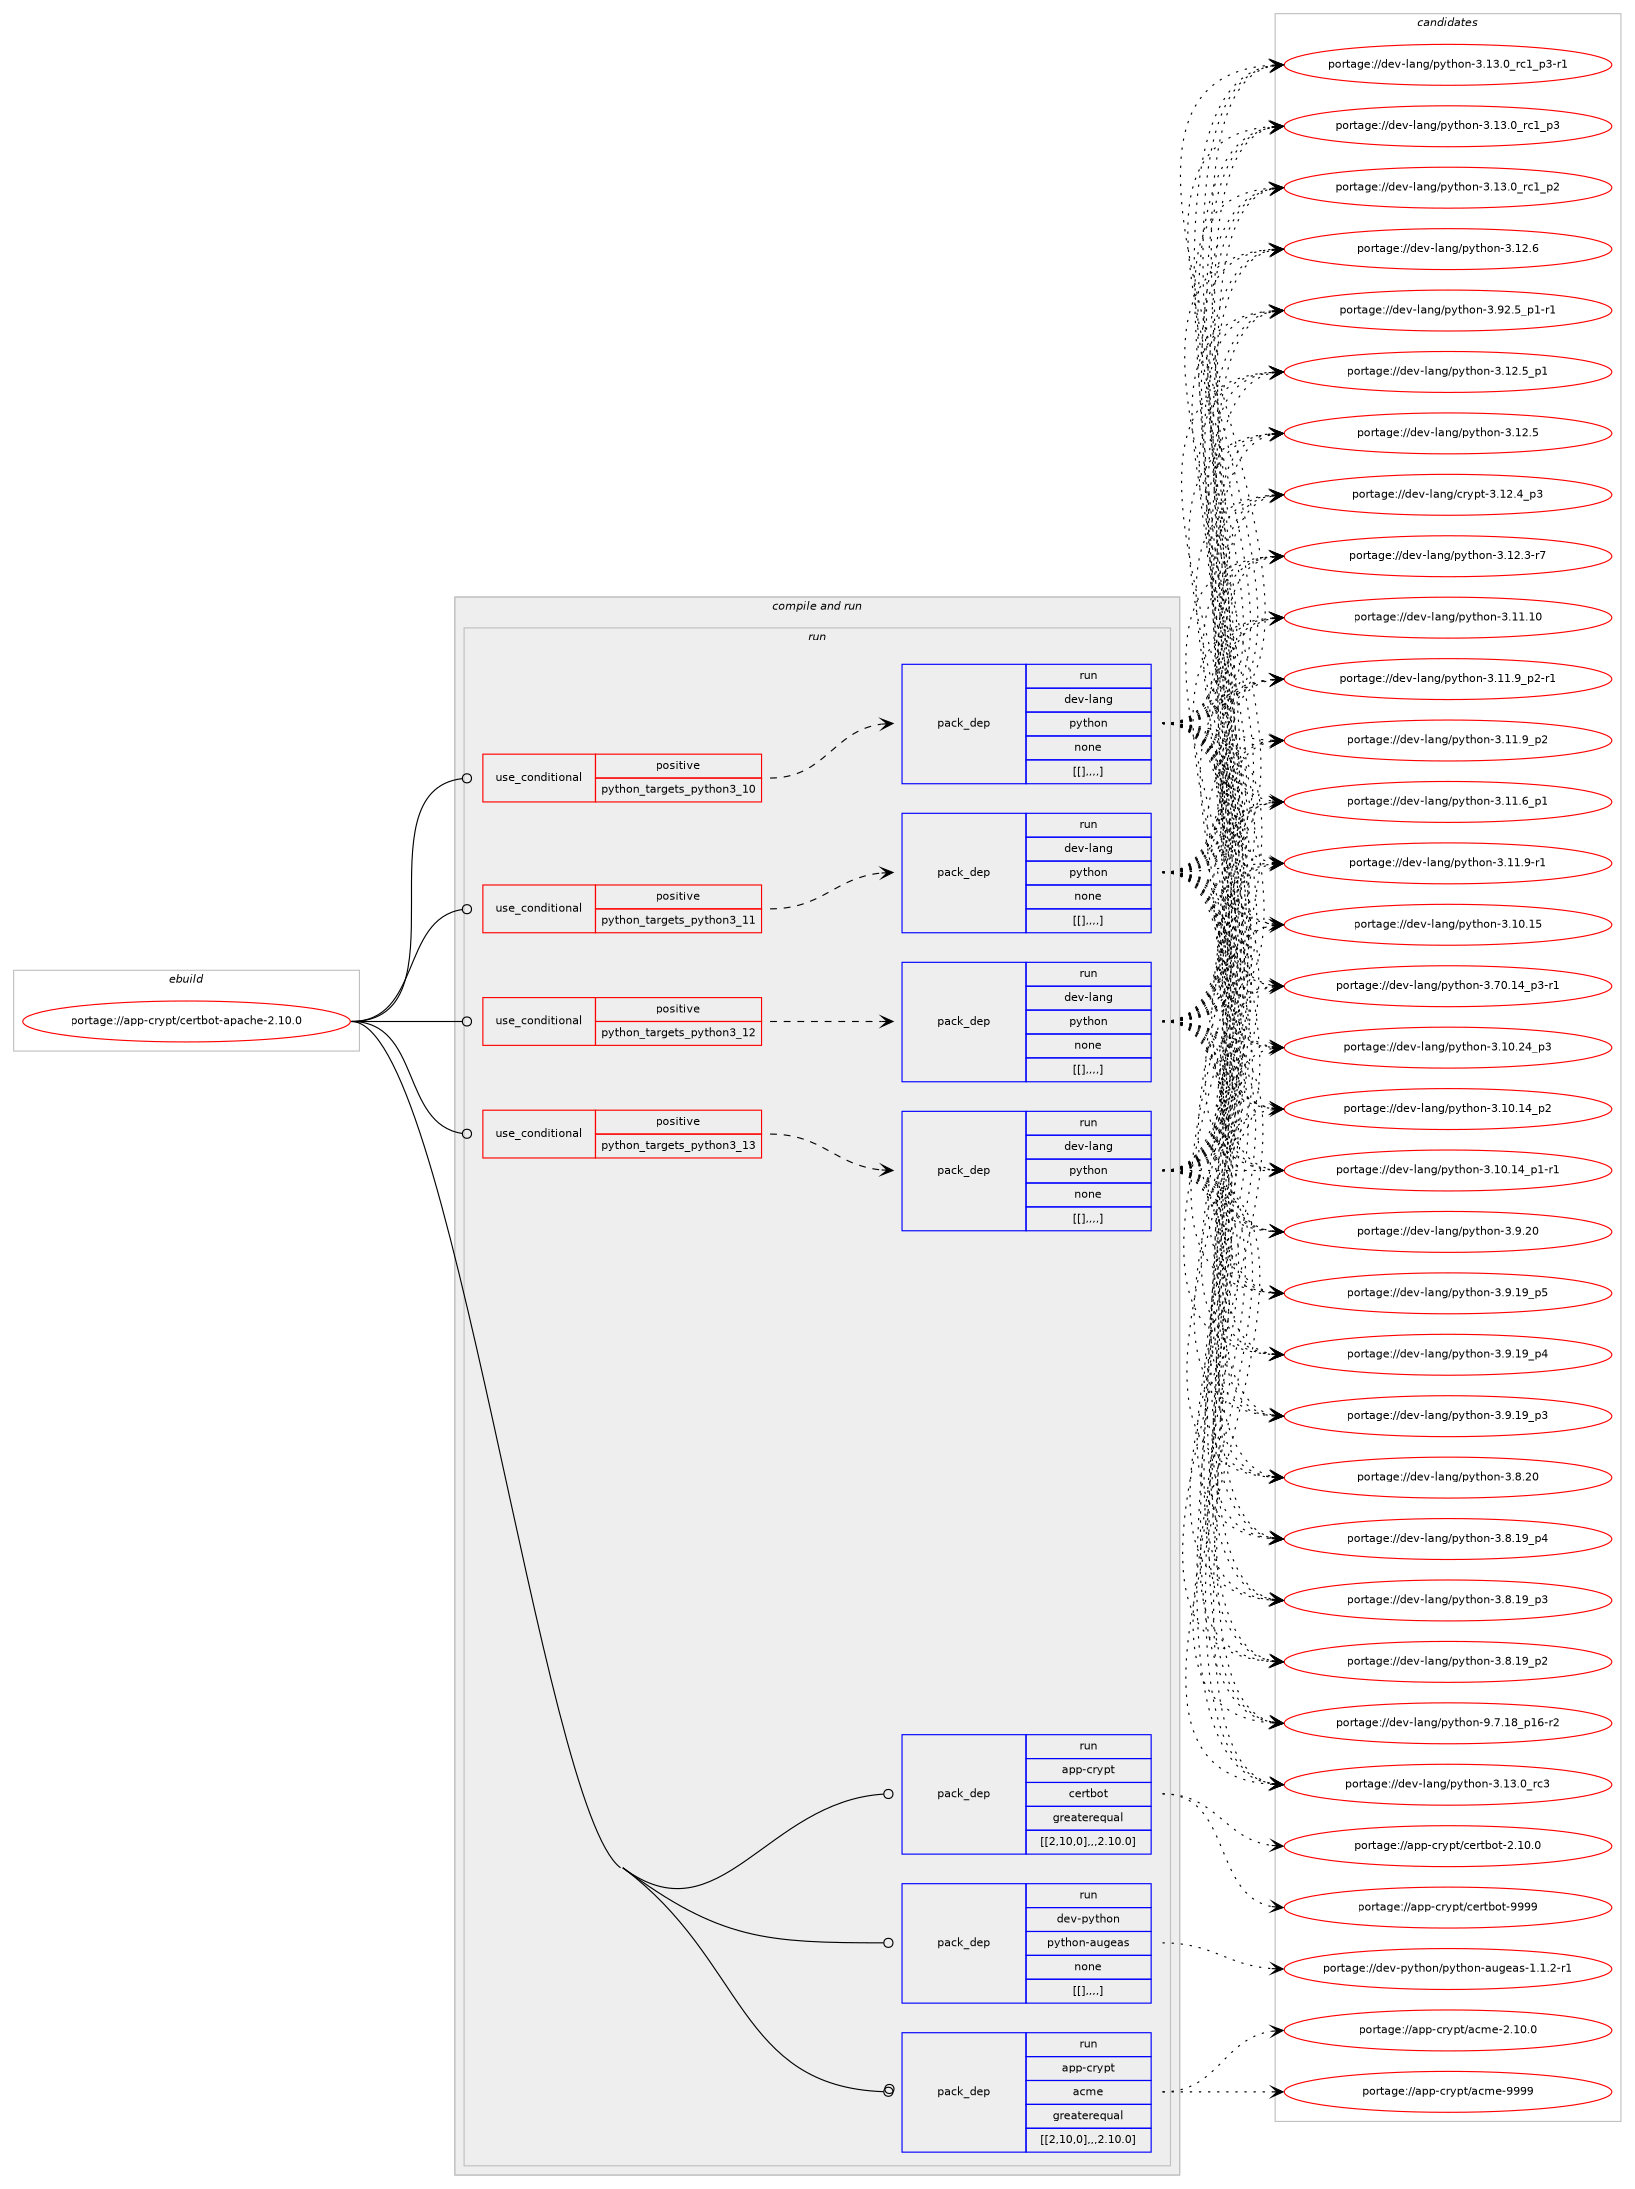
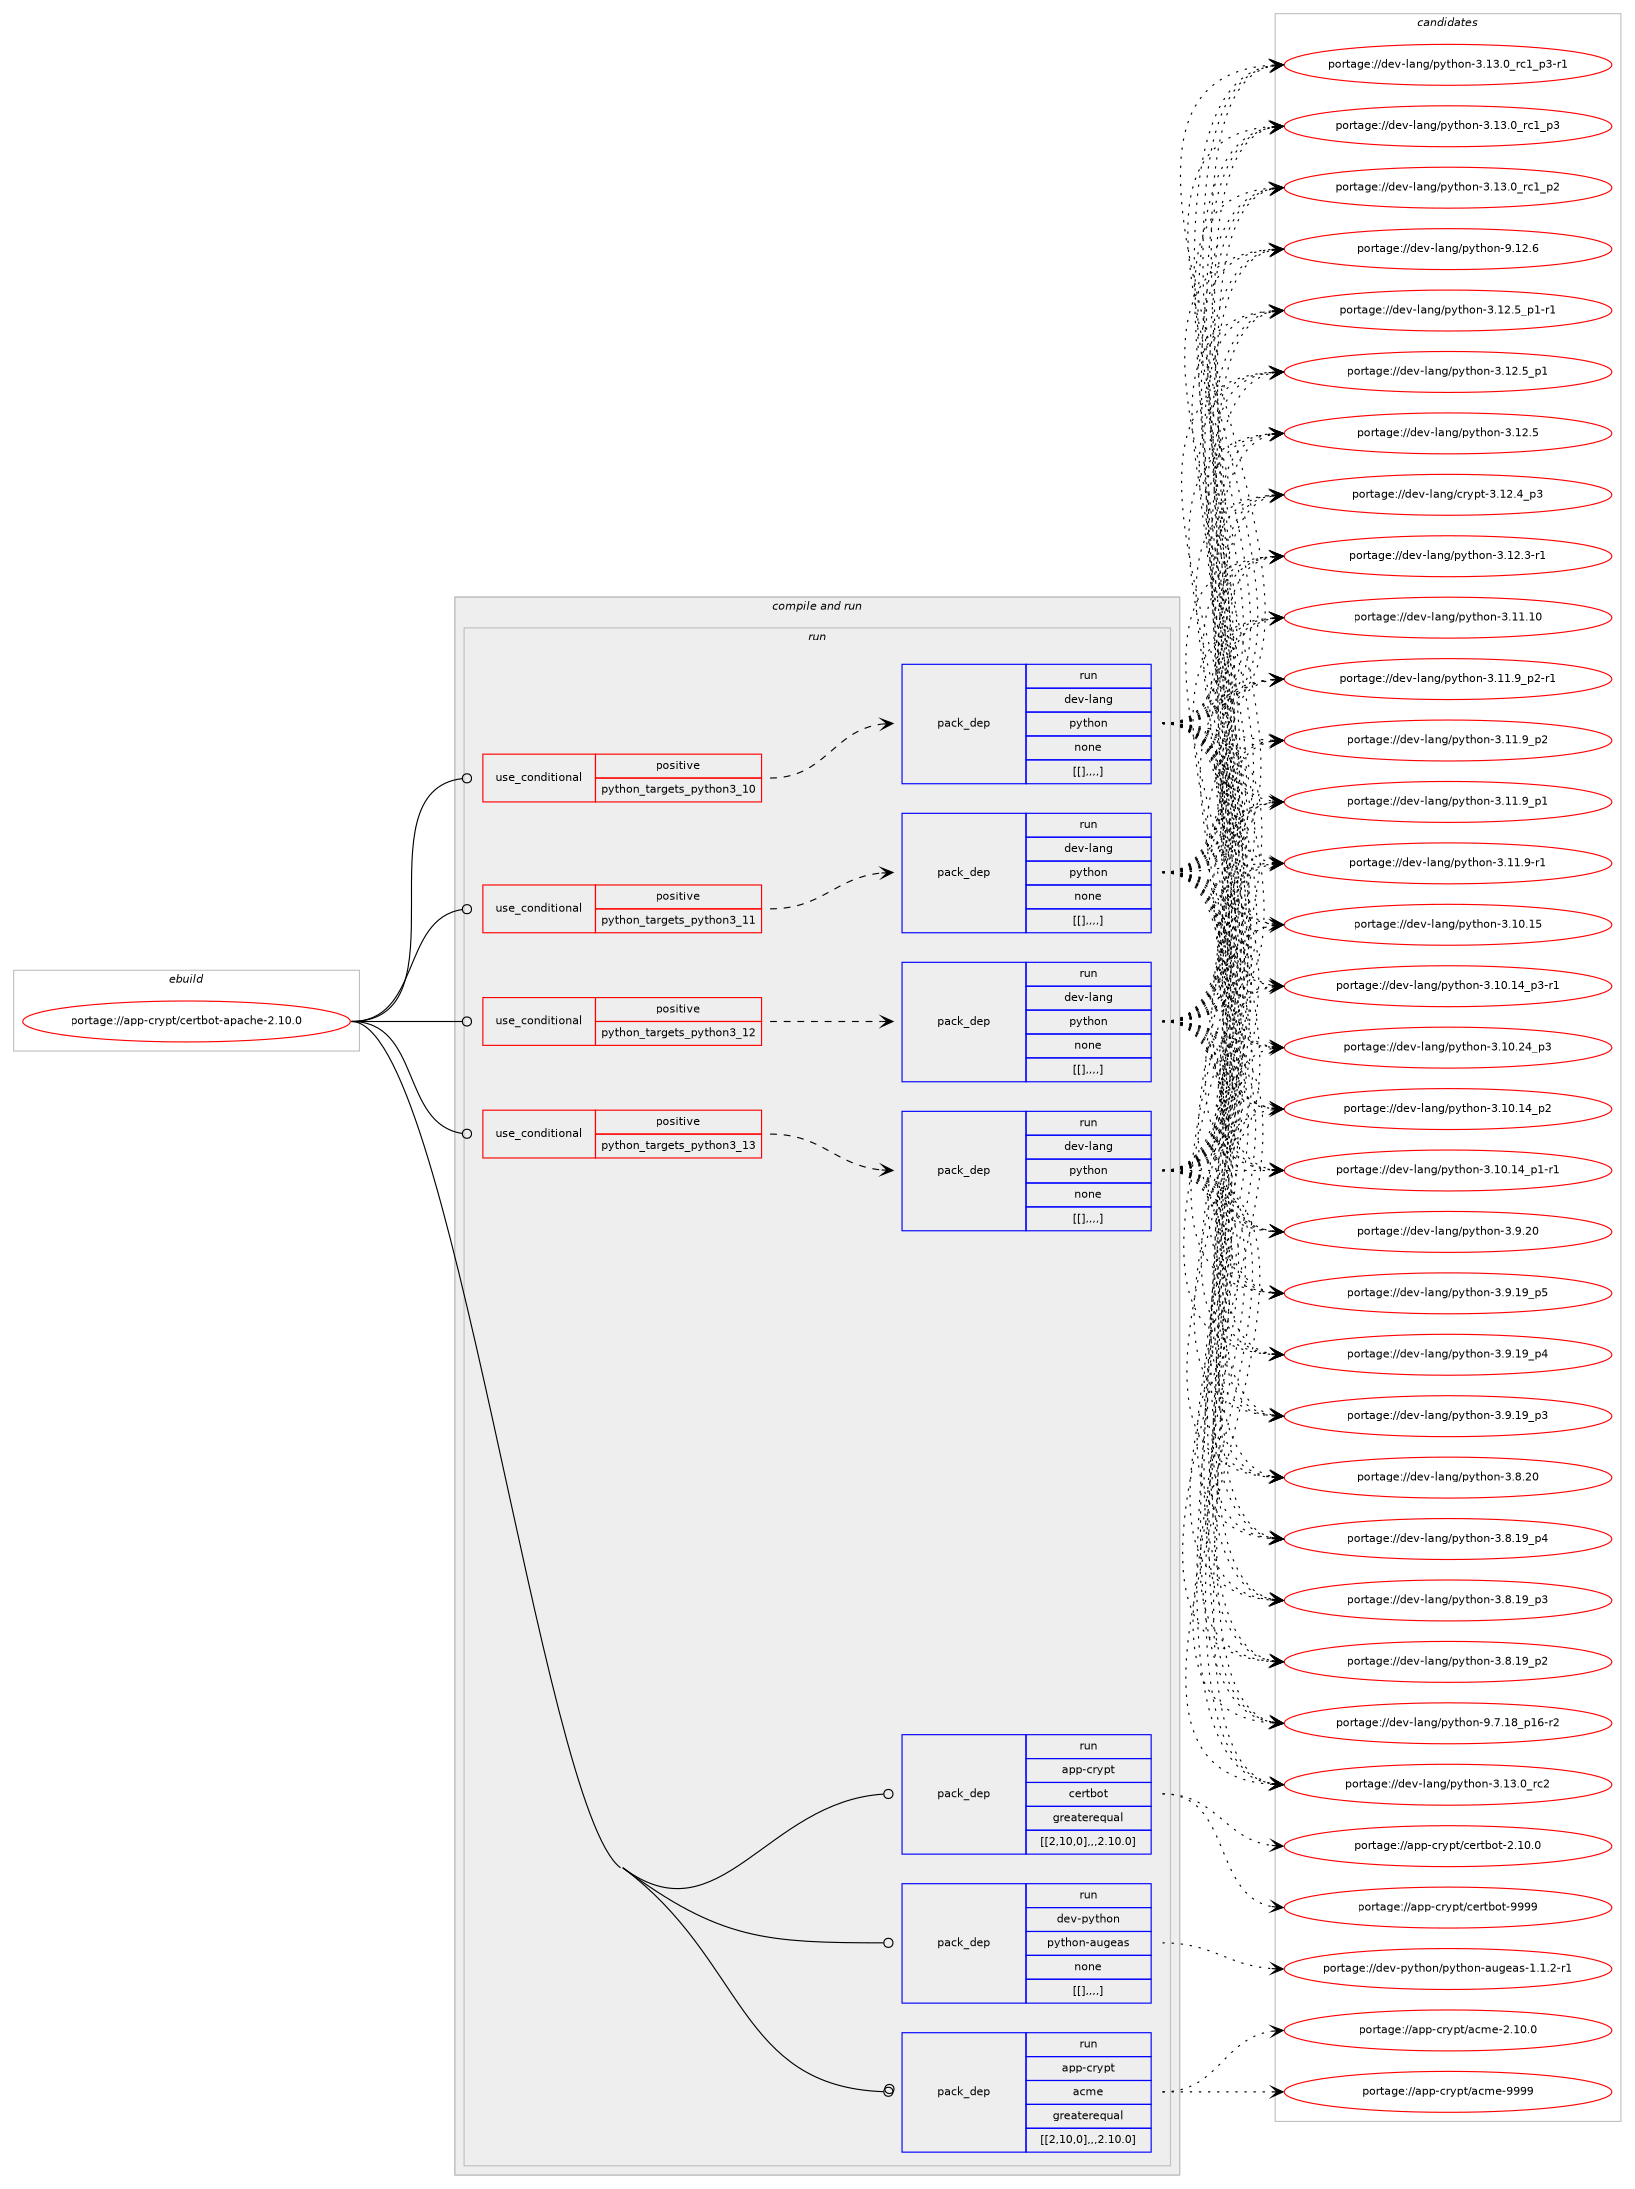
node "portage://dev-lang/python-3.12.6": label "portage://dev-lang/python-3.12.6" -> "portage://dev-lang/python-9.12.6"
node "portage://dev-lang/python-3.92.5_p1-r1": label "portage://dev-lang/python-3.92.5_p1-r1" -> "portage://dev-lang/python-3.12.5_p1-r1"
node "portage://dev-lang/python-3.12.3-r7": label "portage://dev-lang/python-3.12.3-r7" -> "portage://dev-lang/python-3.12.3-r1"
node "portage://dev-lang/python-3.11.6_p1": label "portage://dev-lang/python-3.11.6_p1" -> "portage://dev-lang/python-3.11.9_p1"
node "portage://dev-lang/python-3.70.14_p3-r1": label "portage://dev-lang/python-3.70.14_p3-r1" -> "portage://dev-lang/python-3.10.14_p3-r1"
node "portage://dev-lang/python-3.13.0_rc3": label "portage://dev-lang/python-3.13.0_rc3" -> "portage://dev-lang/python-3.13.0_rc2"
